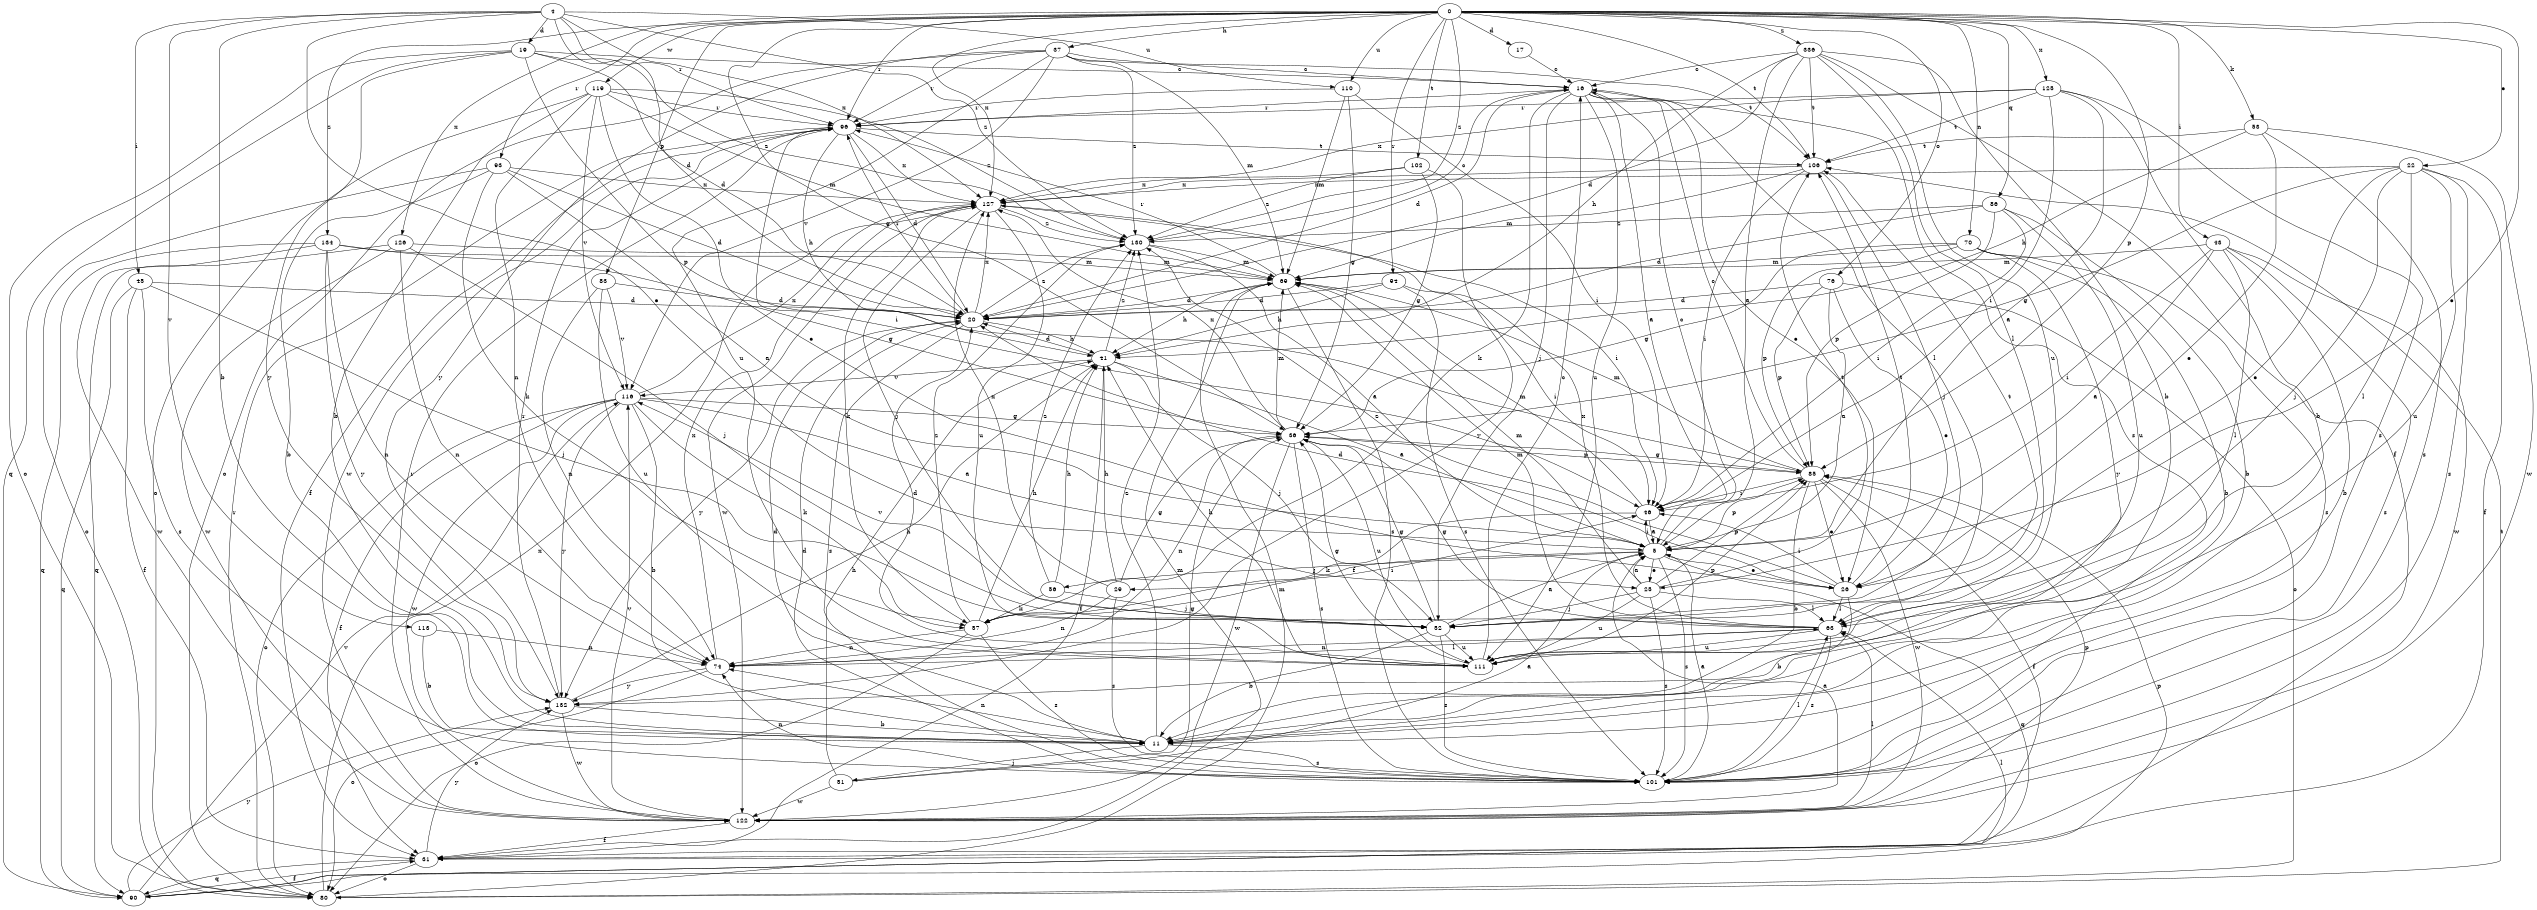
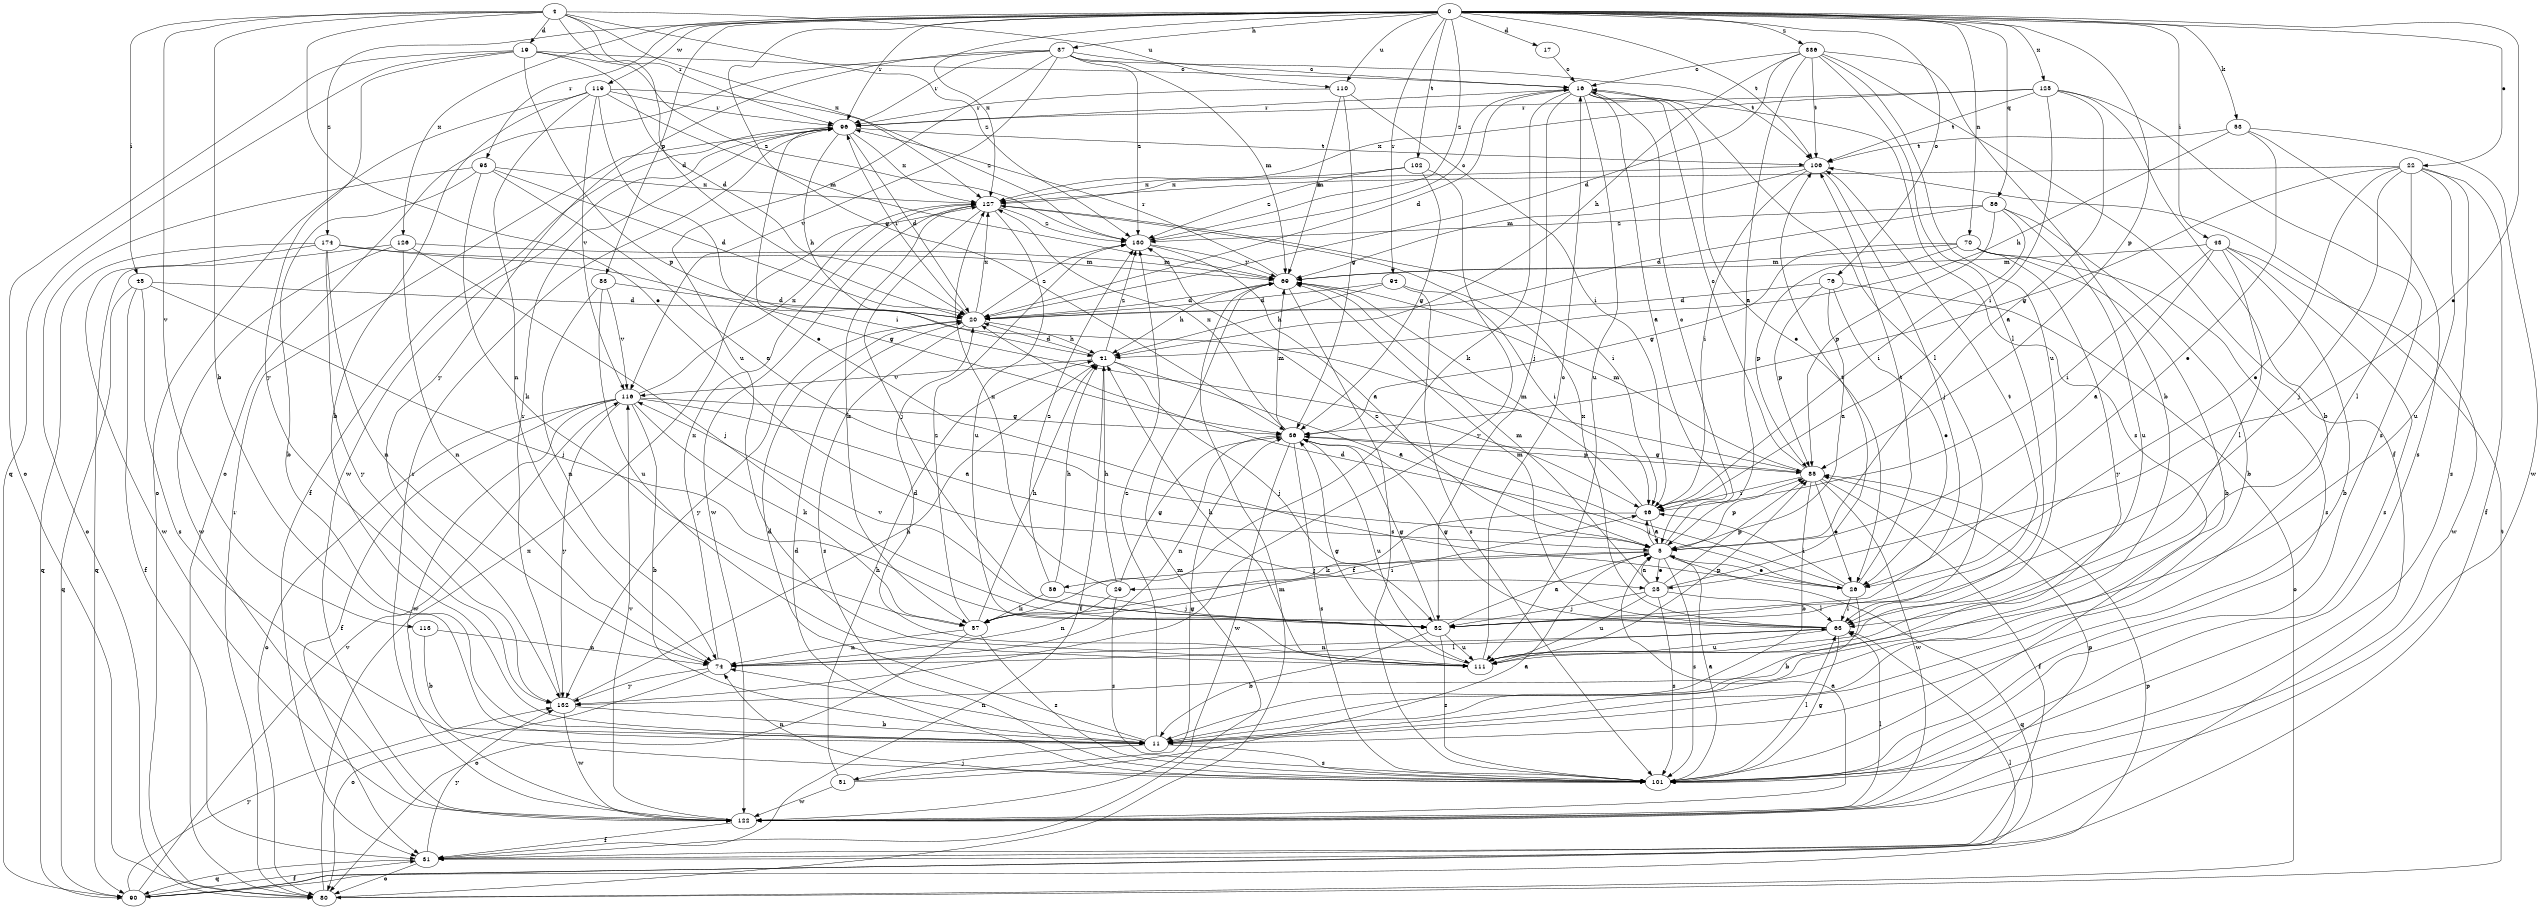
node "134": label "134" -> "174"
edge "130" -> "69": label "m" -> "y"
edge "63" -> "101": label "s" -> "g"
